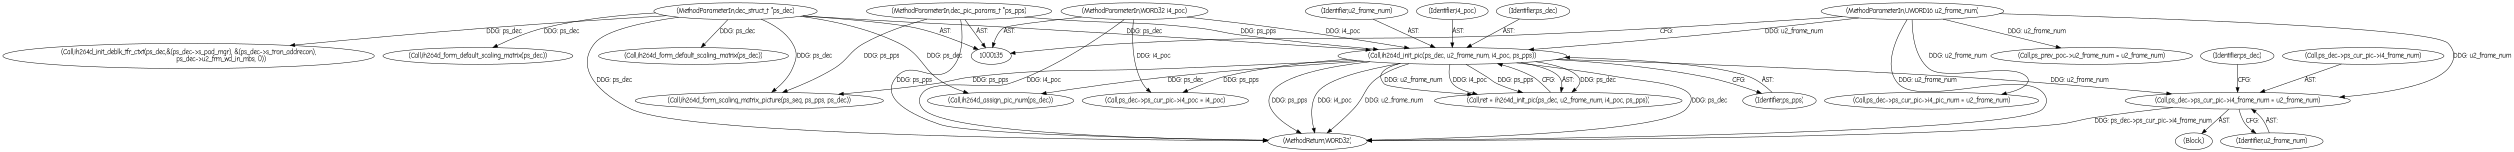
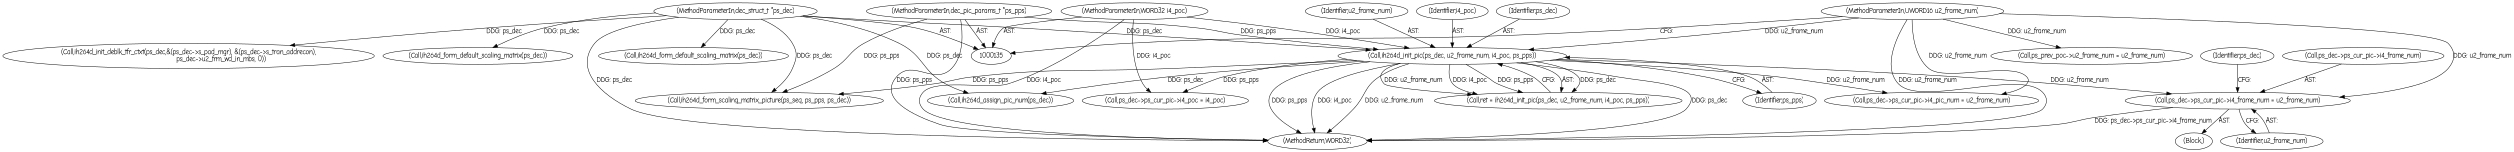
edge "(Call,ih264d_init_pic(ps_dec, u2_frame_num, i4_poc, ps_pps))" -> "(Call,ps_dec->ps_cur_pic->i4_pic_num = u2_frame_num)": added, label "DDG: u2_frame_num"
